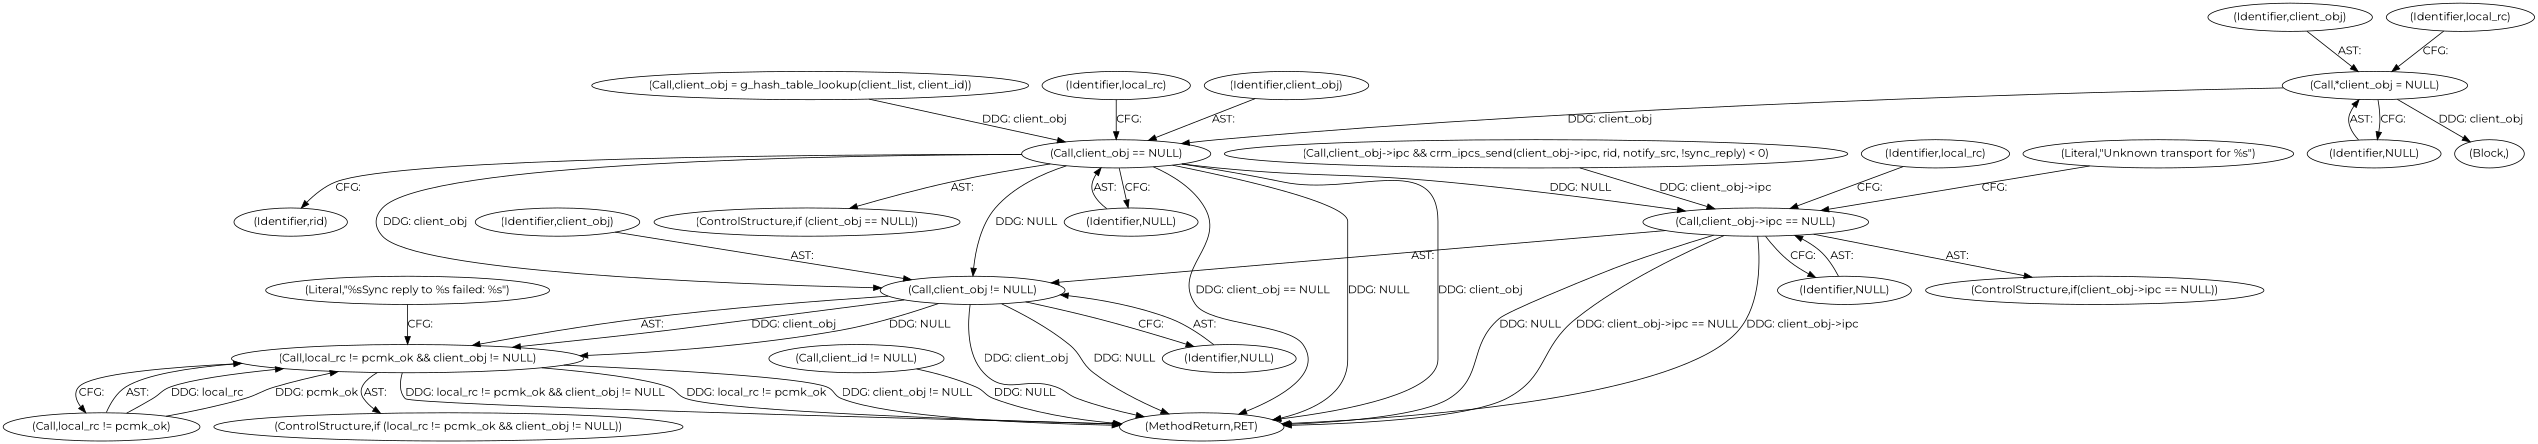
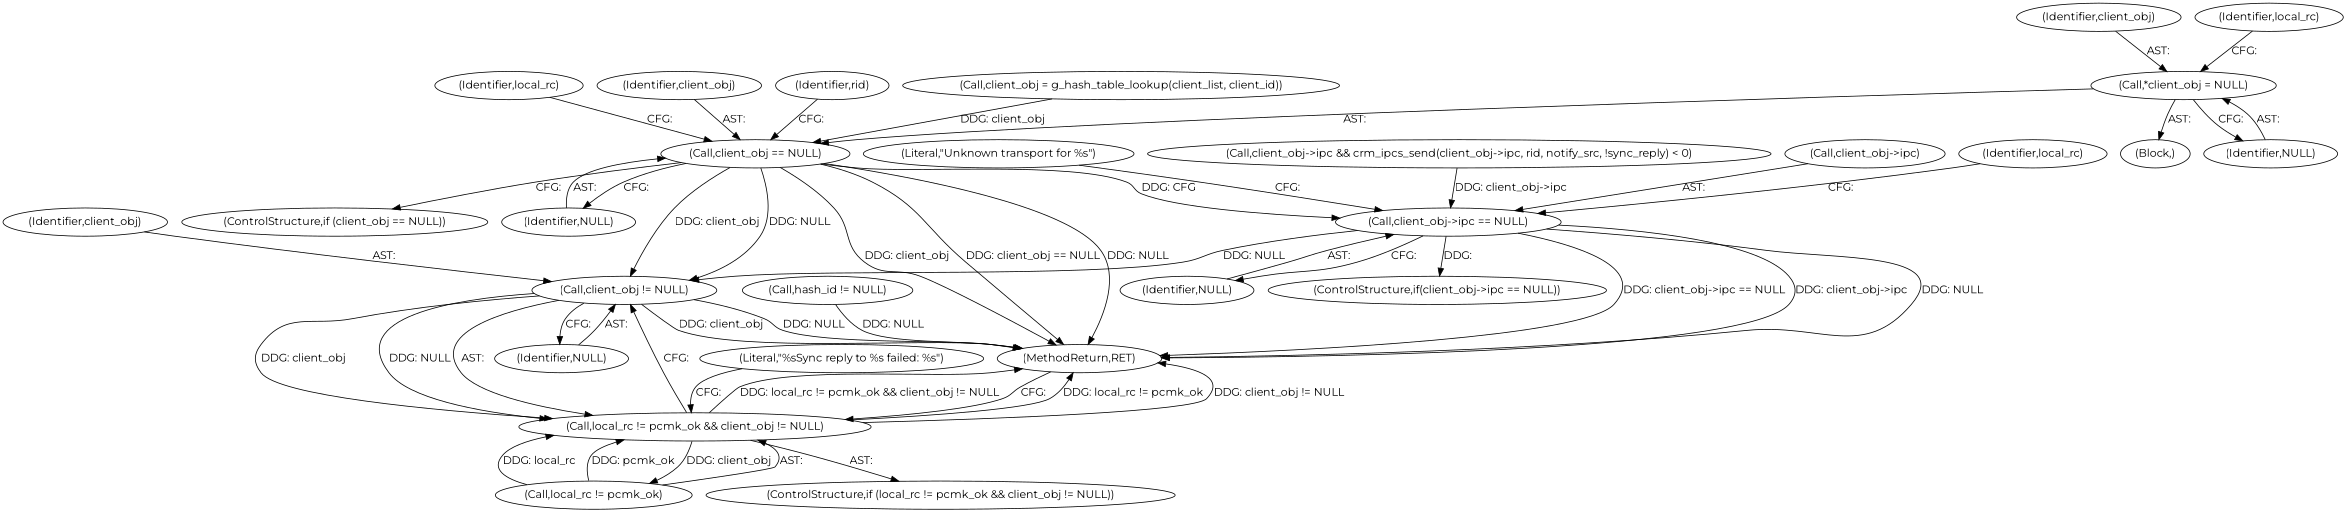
edge "(Call,*client_obj = NULL)" -> "(Call,client_obj == NULL)": label "DDG: client_obj" -> "AST: "
edge "(Call,*client_obj = NULL)" -> "(Block,)": label "DDG: client_obj" -> "AST: "
node "(Call,client_obj->ipc)": added
edge "(Call,client_obj == NULL)" -> "(Identifier,rid)": reversed
edge "(Call,client_obj == NULL)" -> "(ControlStructure,if (client_obj == NULL))": label "AST: " -> "CFG: "
edge "(Call,client_obj == NULL)" -> "(Call,client_obj->ipc == NULL)": label "DDG: NULL" -> "DDG: CFG"
edge "(Call,client_obj->ipc == NULL)" -> "(Call,client_obj != NULL)": label "AST: " -> "DDG: NULL"
edge "(Call,client_obj->ipc == NULL)" -> "(ControlStructure,if(client_obj->ipc == NULL))": label "AST: " -> "DDG: "
node "(Call,client_id != NULL)": label "(Call,client_id != NULL)" -> "(Call,hash_id != NULL)"
edge "(Call,local_rc != pcmk_ok && client_obj != NULL)" -> "(Call,client_obj != NULL)": added, label "CFG:"
edge "(Call,local_rc != pcmk_ok && client_obj != NULL)" -> "(Call,local_rc != pcmk_ok)": label "CFG: " -> "DDG: client_obj"
edge "(MethodReturn,RET)" -> "(Call,local_rc != pcmk_ok && client_obj != NULL)": added, label "CFG:"
